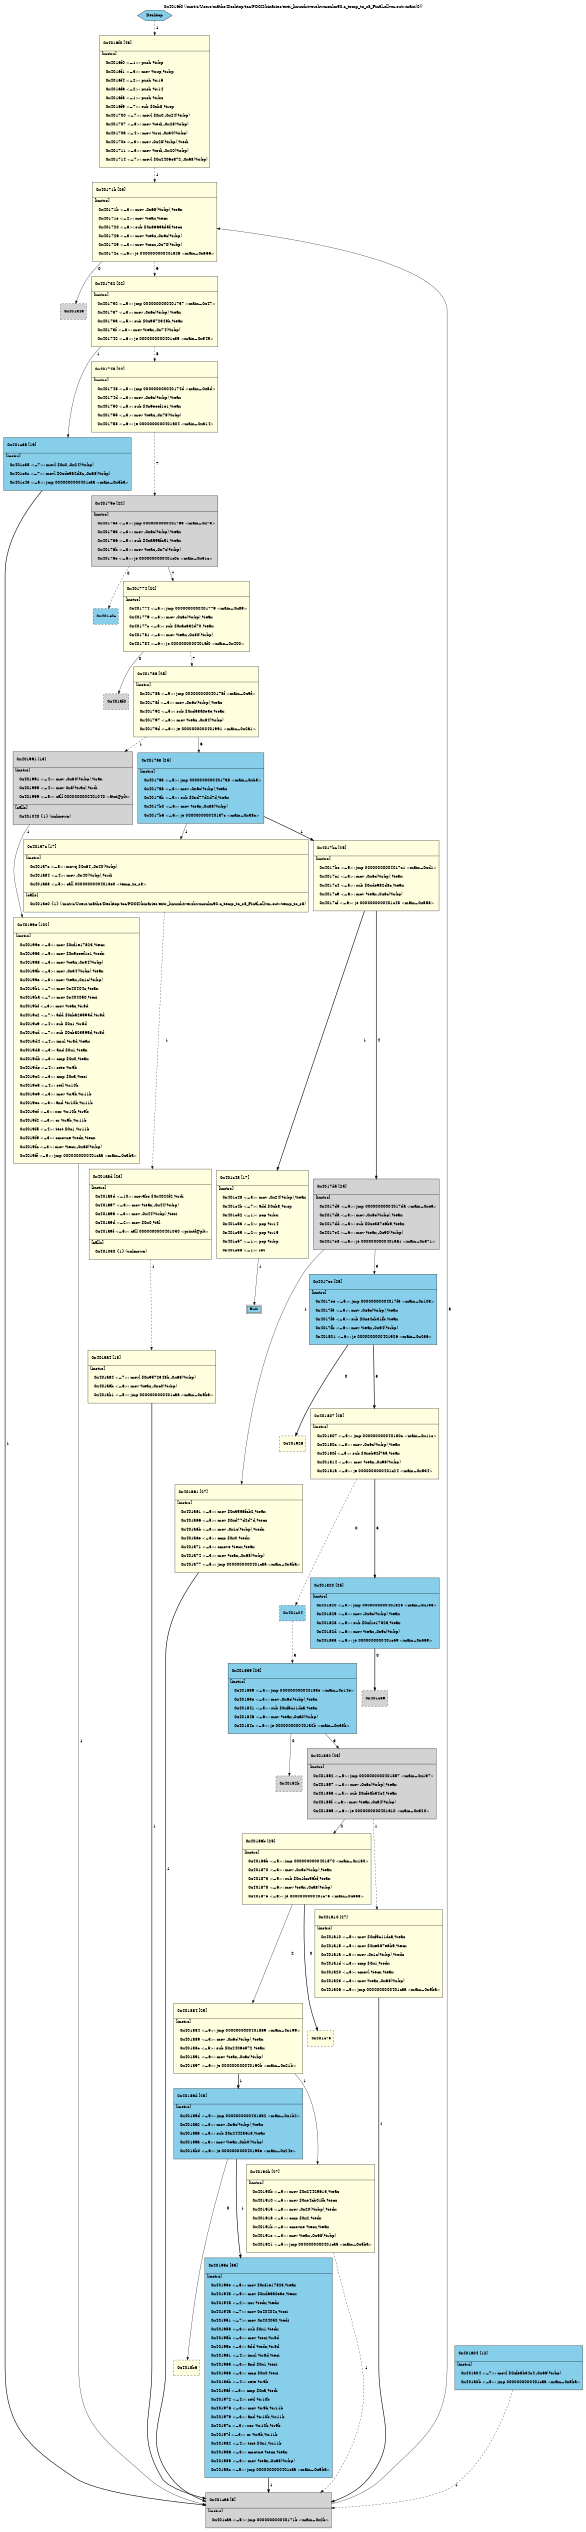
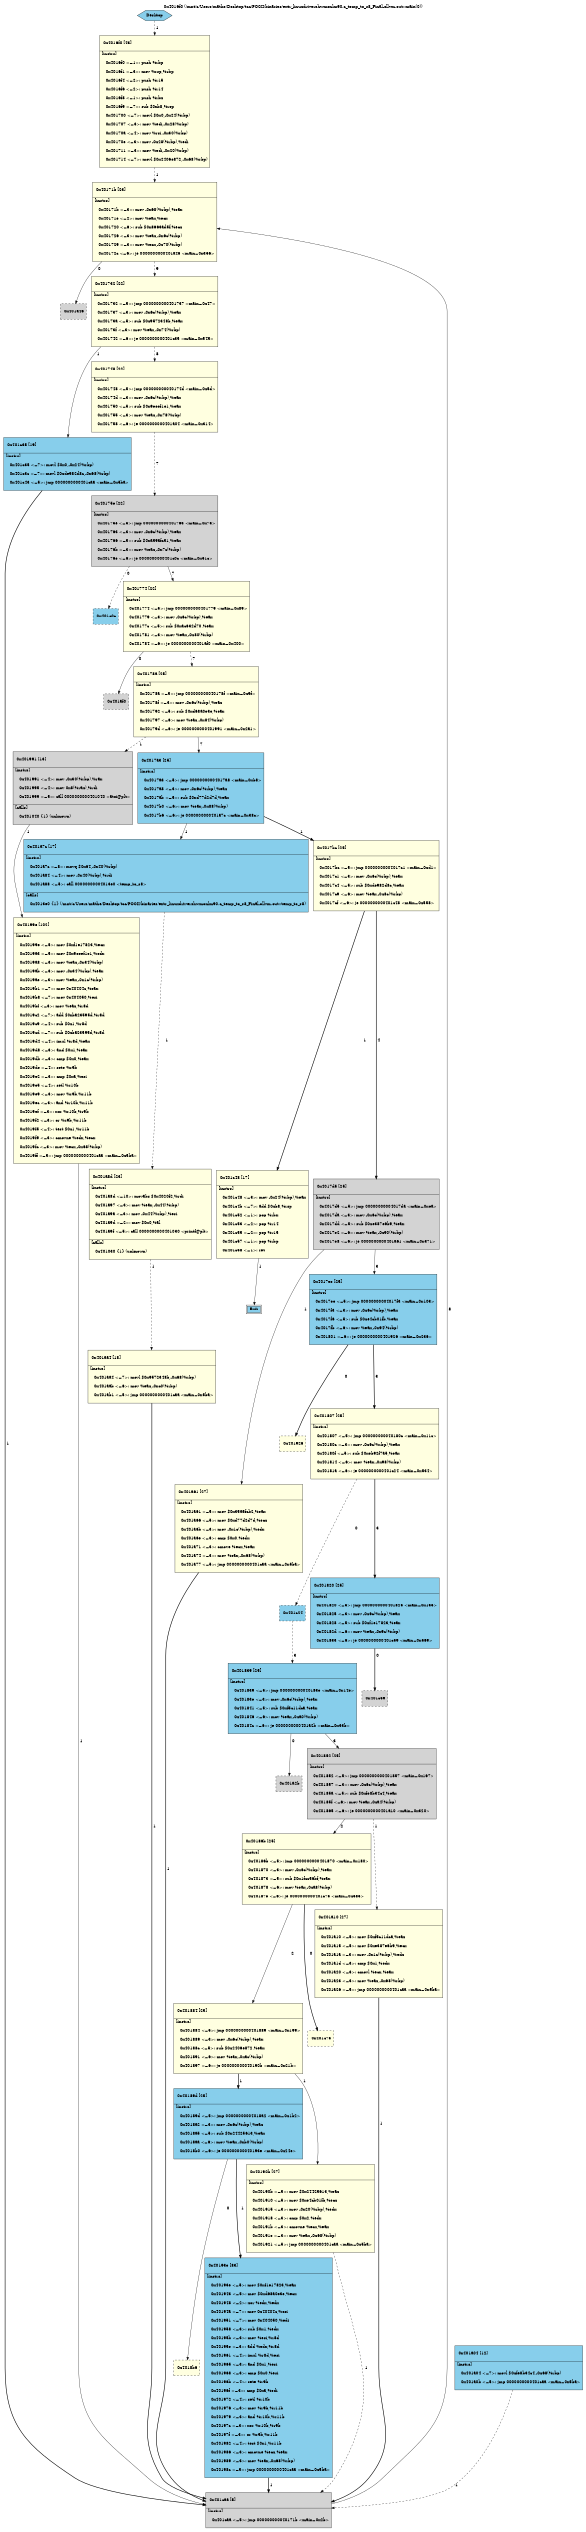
edge "0x40178a [25]" -> "0x4017a3 [25]": label " 6" -> " 7"
node "0x401a7c [17]": fillcolor lightyellow -> skyblue
